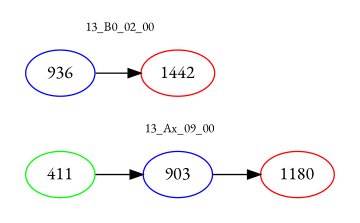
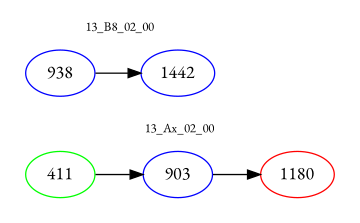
cluster "13_B0_02_00": label "13_B0_02_00" -> "13_B8_02_00"
node "936": label "936" -> "938"
node "1442": color red -> blue
cluster "13_Ax_09_00": label "13_Ax_09_00" -> "13_Ax_02_00"
